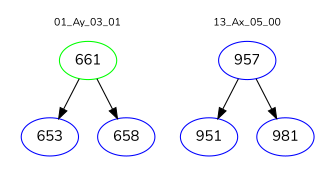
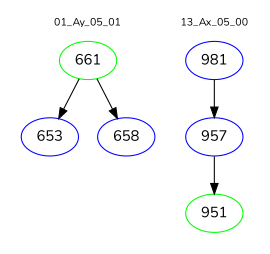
cluster "01_Ay_03_01": label "01_Ay_03_01" -> "01_Ay_05_01"
edge "957" -> "981": reversed
node "951": color blue -> green
